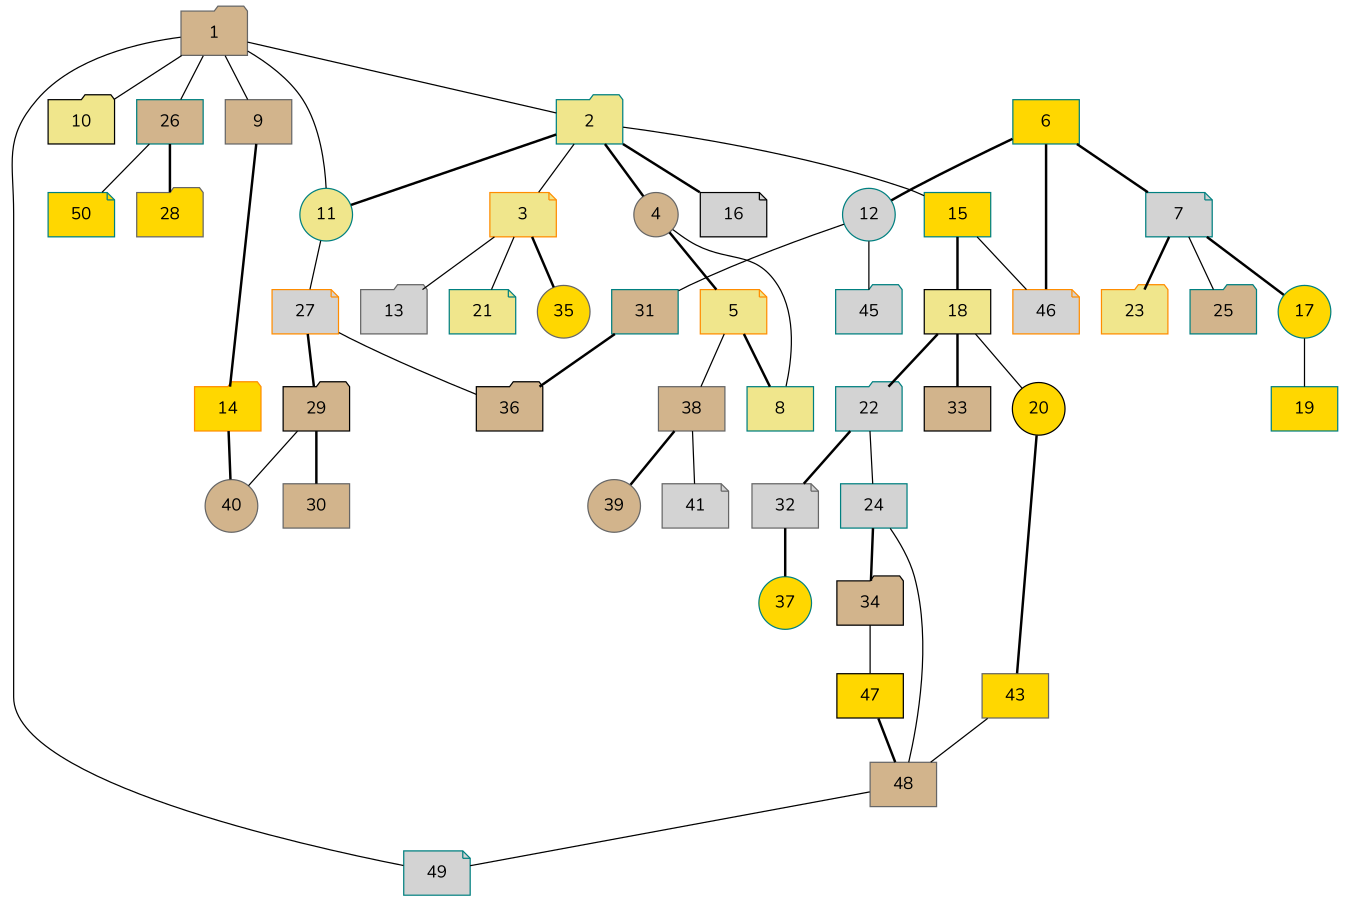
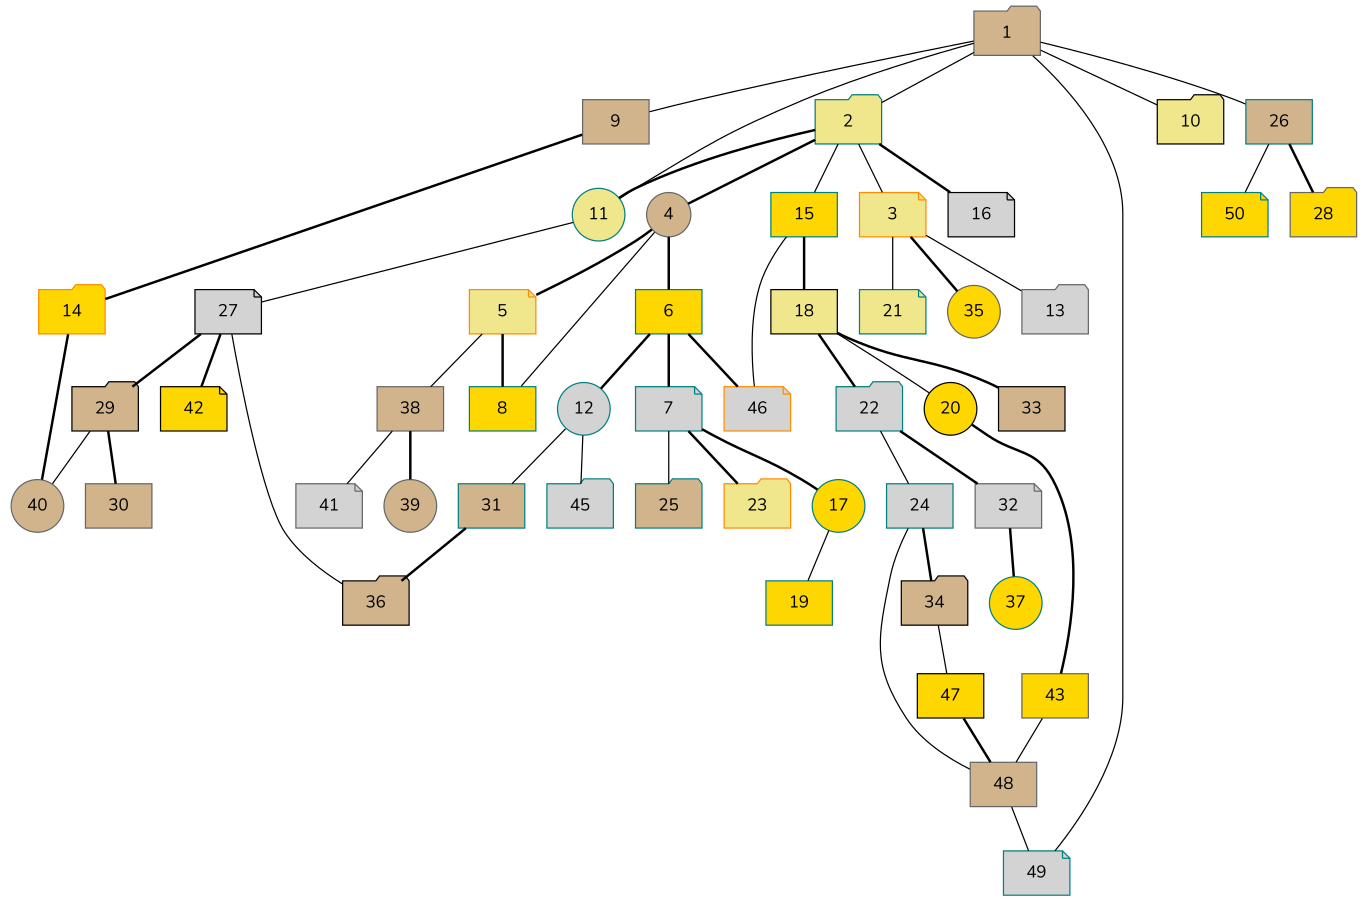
edge "4" -- "6": added
node "27": color darkorange -> black
node "42": added
node "8": fillcolor khaki -> gold
